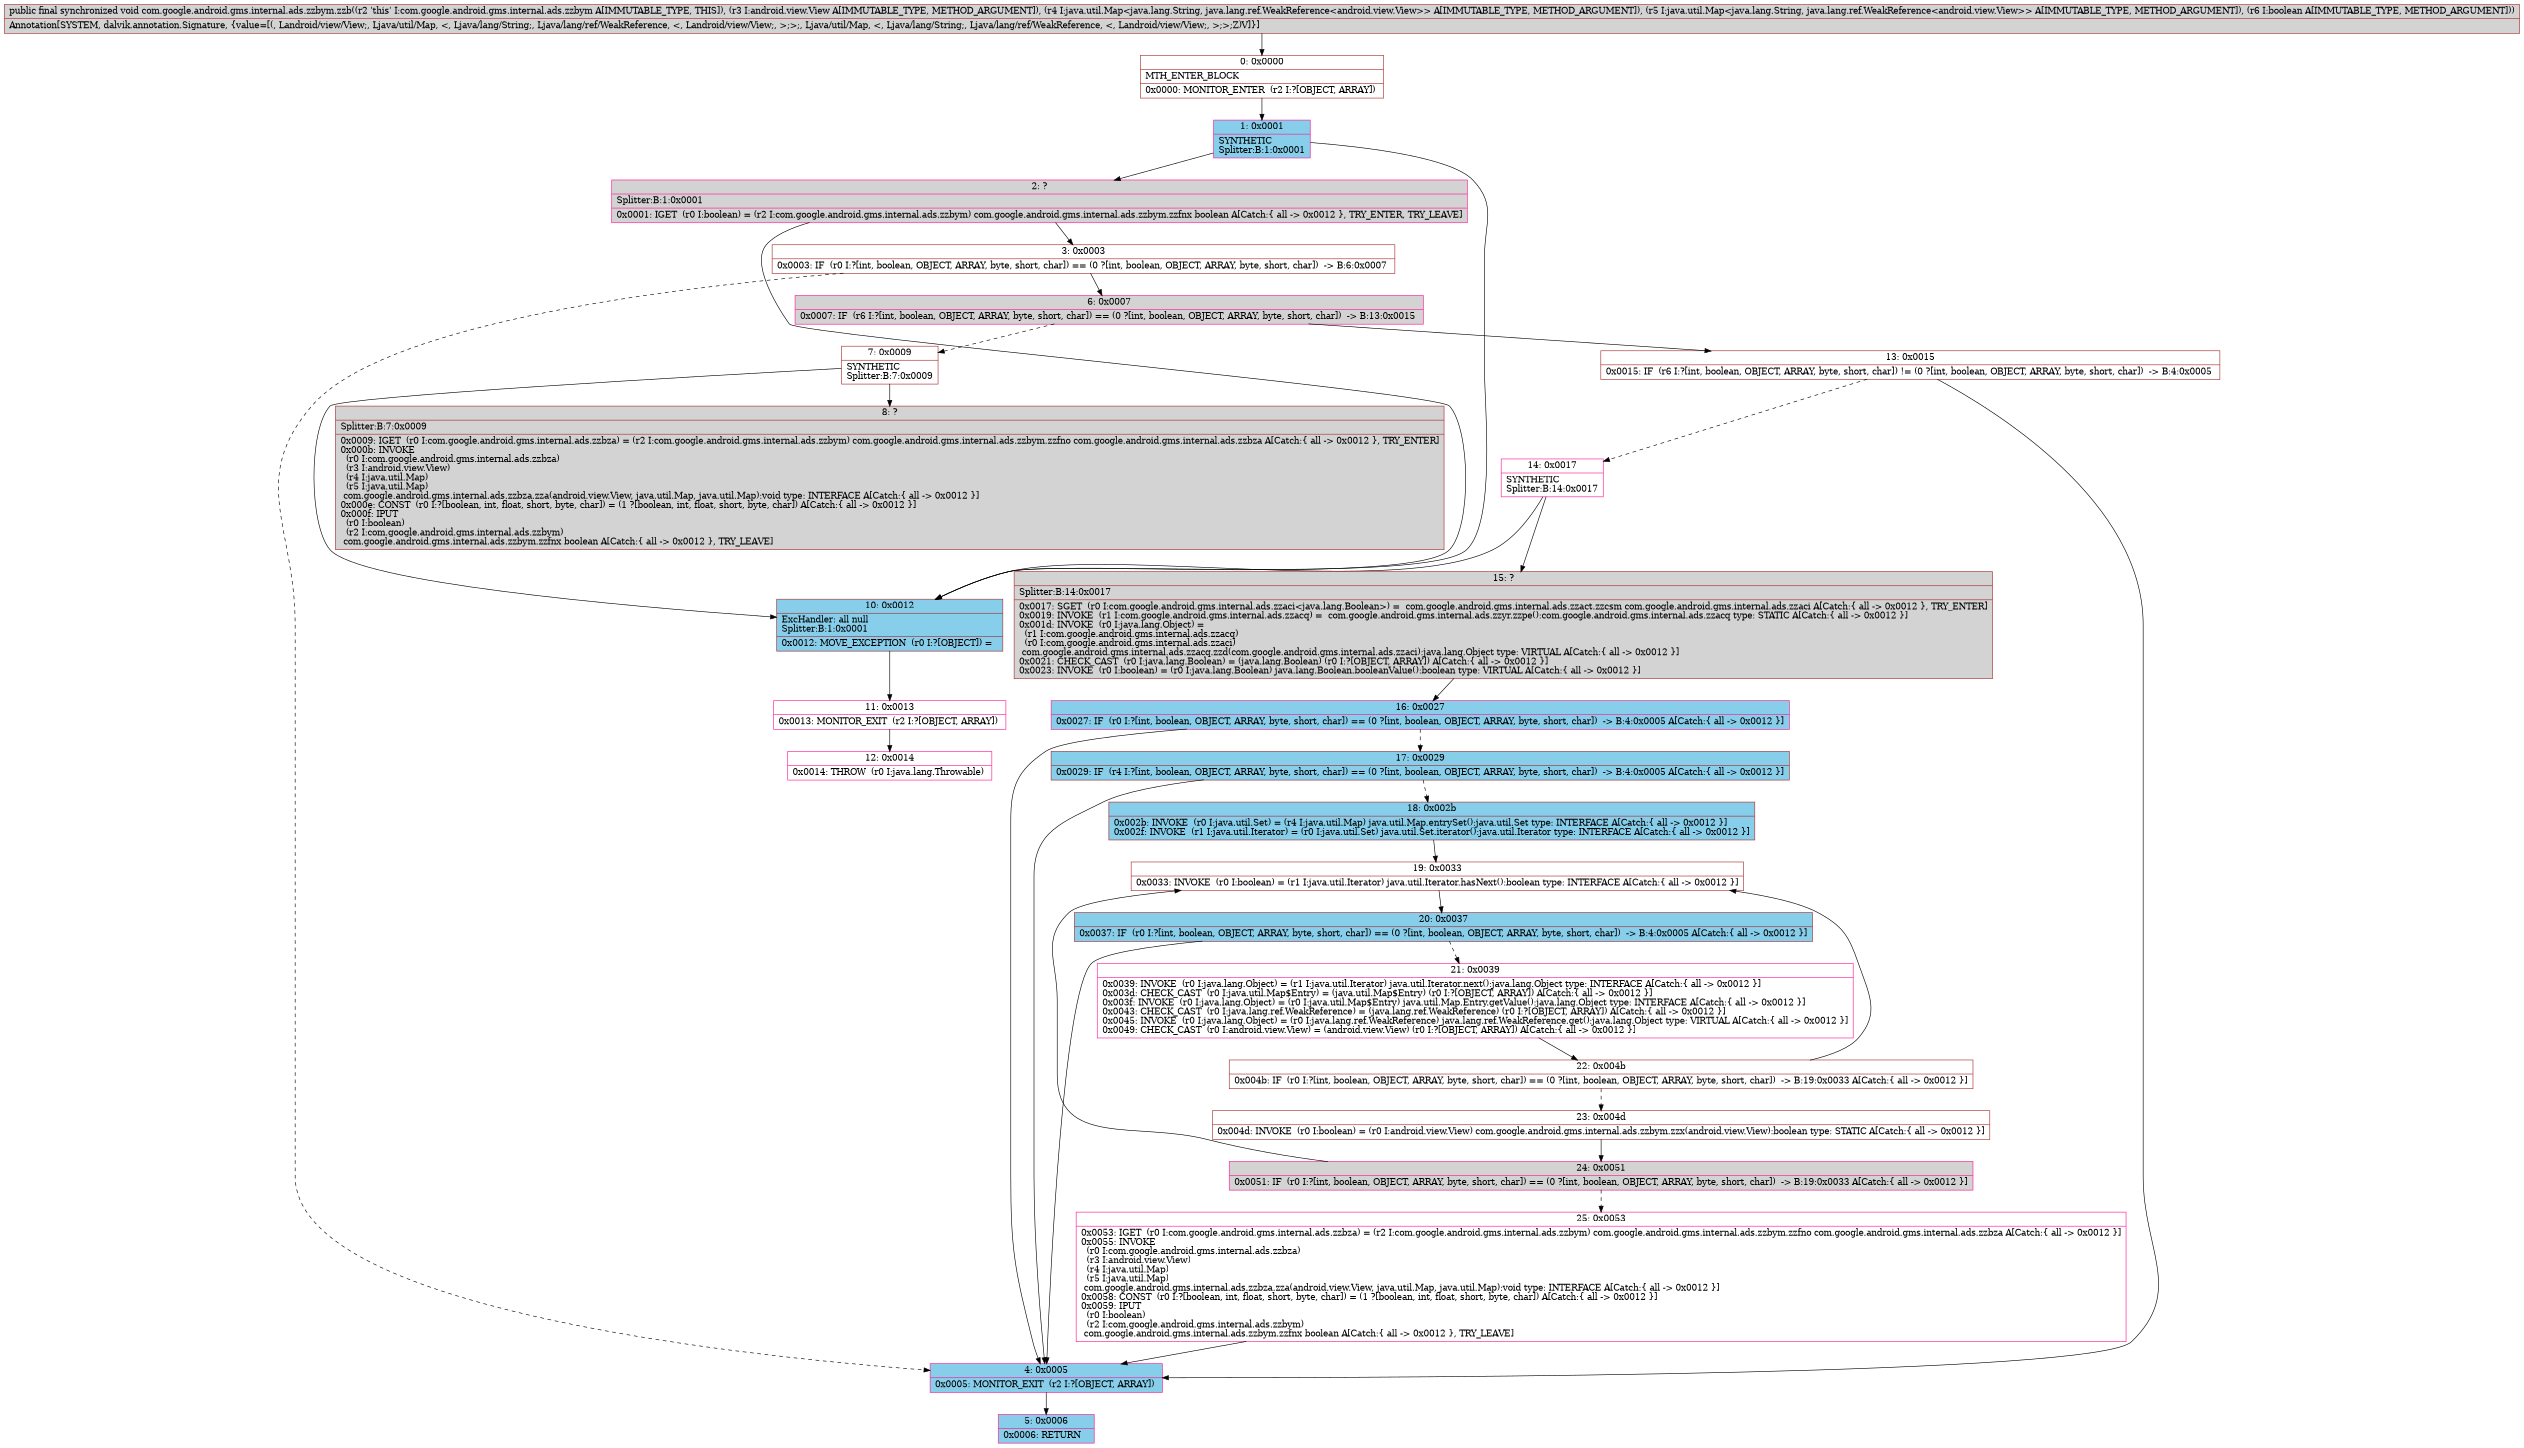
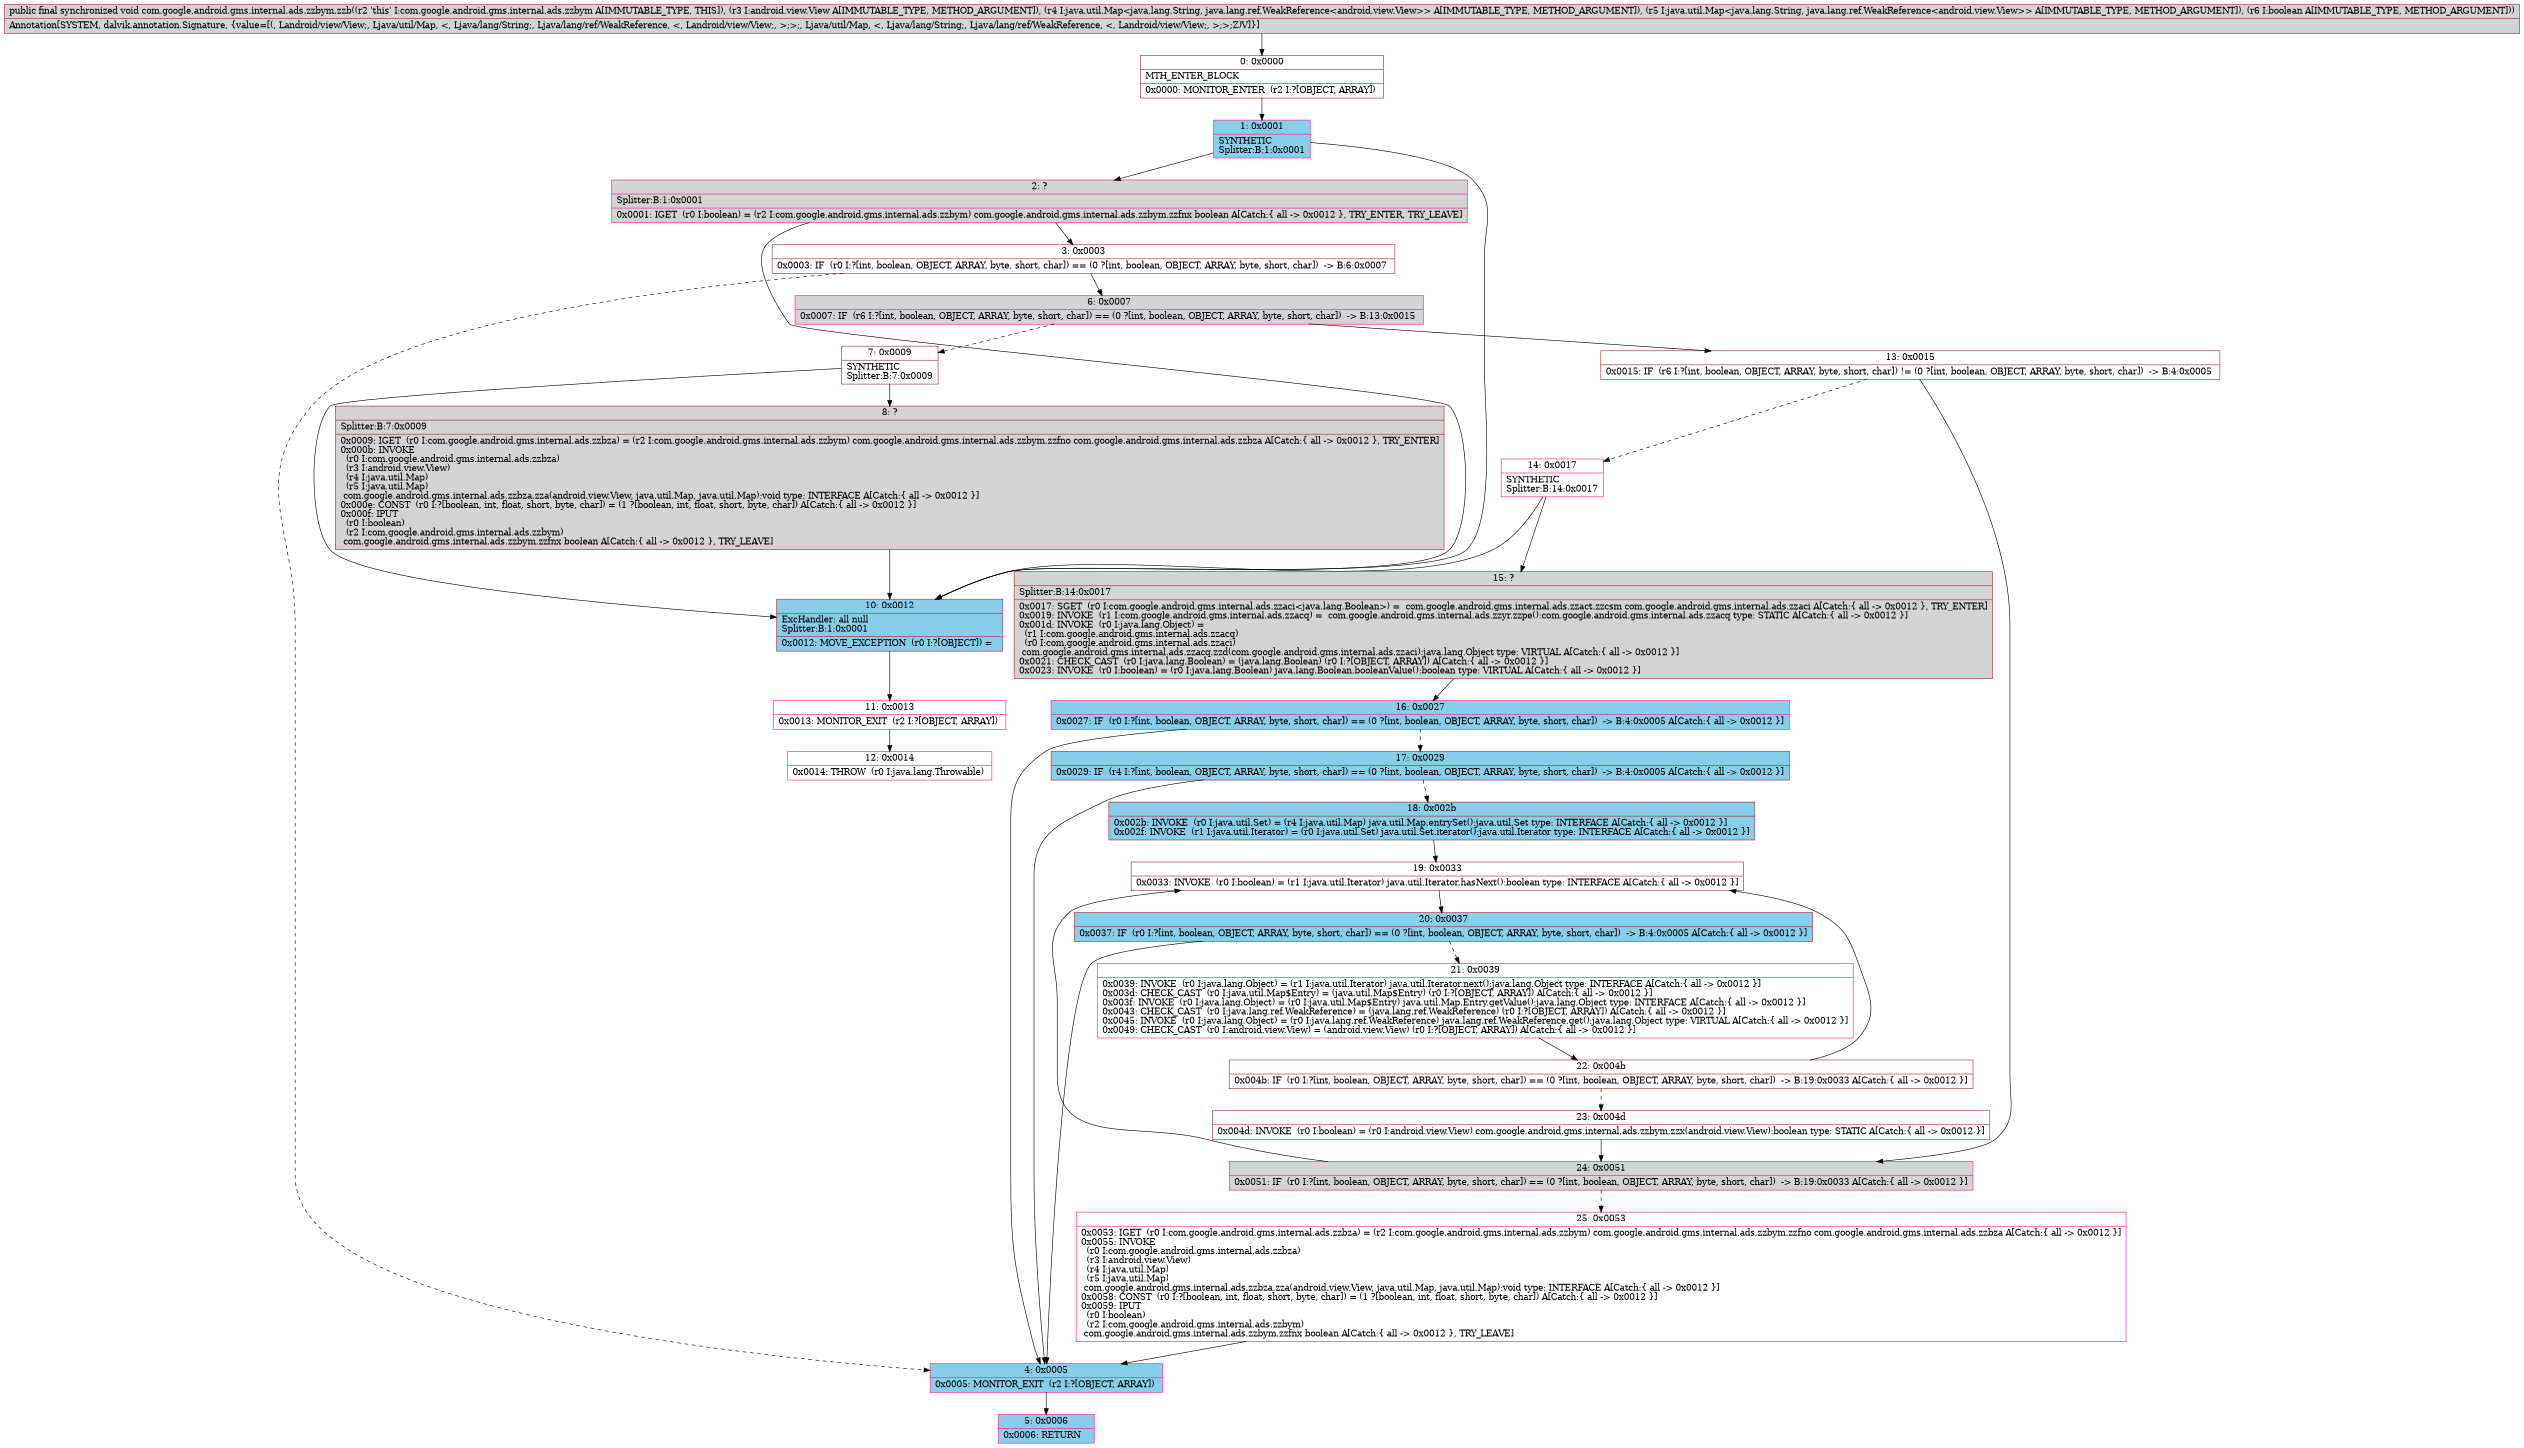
edge "8: ?" -> "10: 0x0012": added
edge "13: 0x0015" -> "4: 0x0005": now "13: 0x0015" -> "24: 0x0051"
